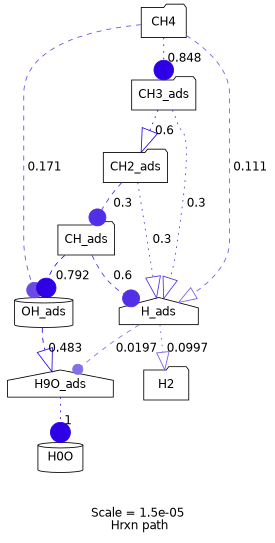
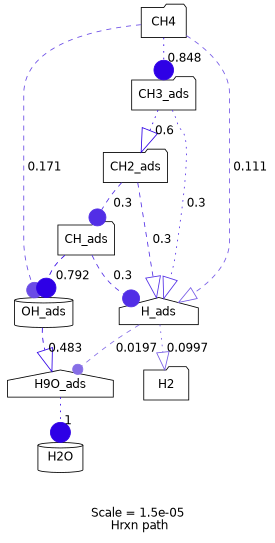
edge "CH2_ads" -> "H_ads": style dotted -> dashed
edge "CH_ads" -> "H_ads": label " 0.6" -> " 0.3"
node "H0O": label "H0O" -> "H2O"
